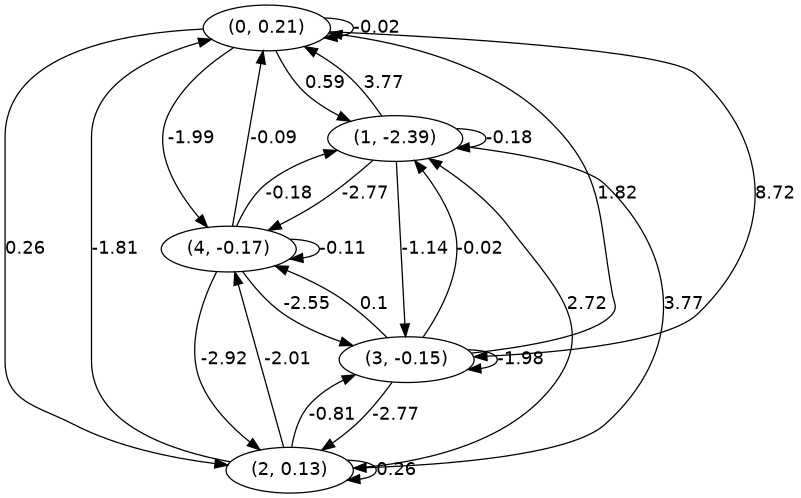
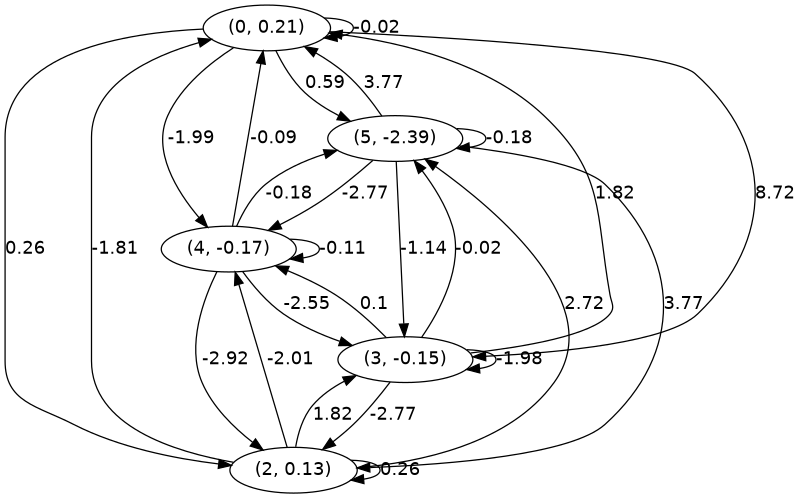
node "(1, -2.39)": label "(1, -2.39)" -> "(5, -2.39)"
edge "(2, 0.13)" -> "(3, -0.15)": label "-0.81" -> "1.82"
